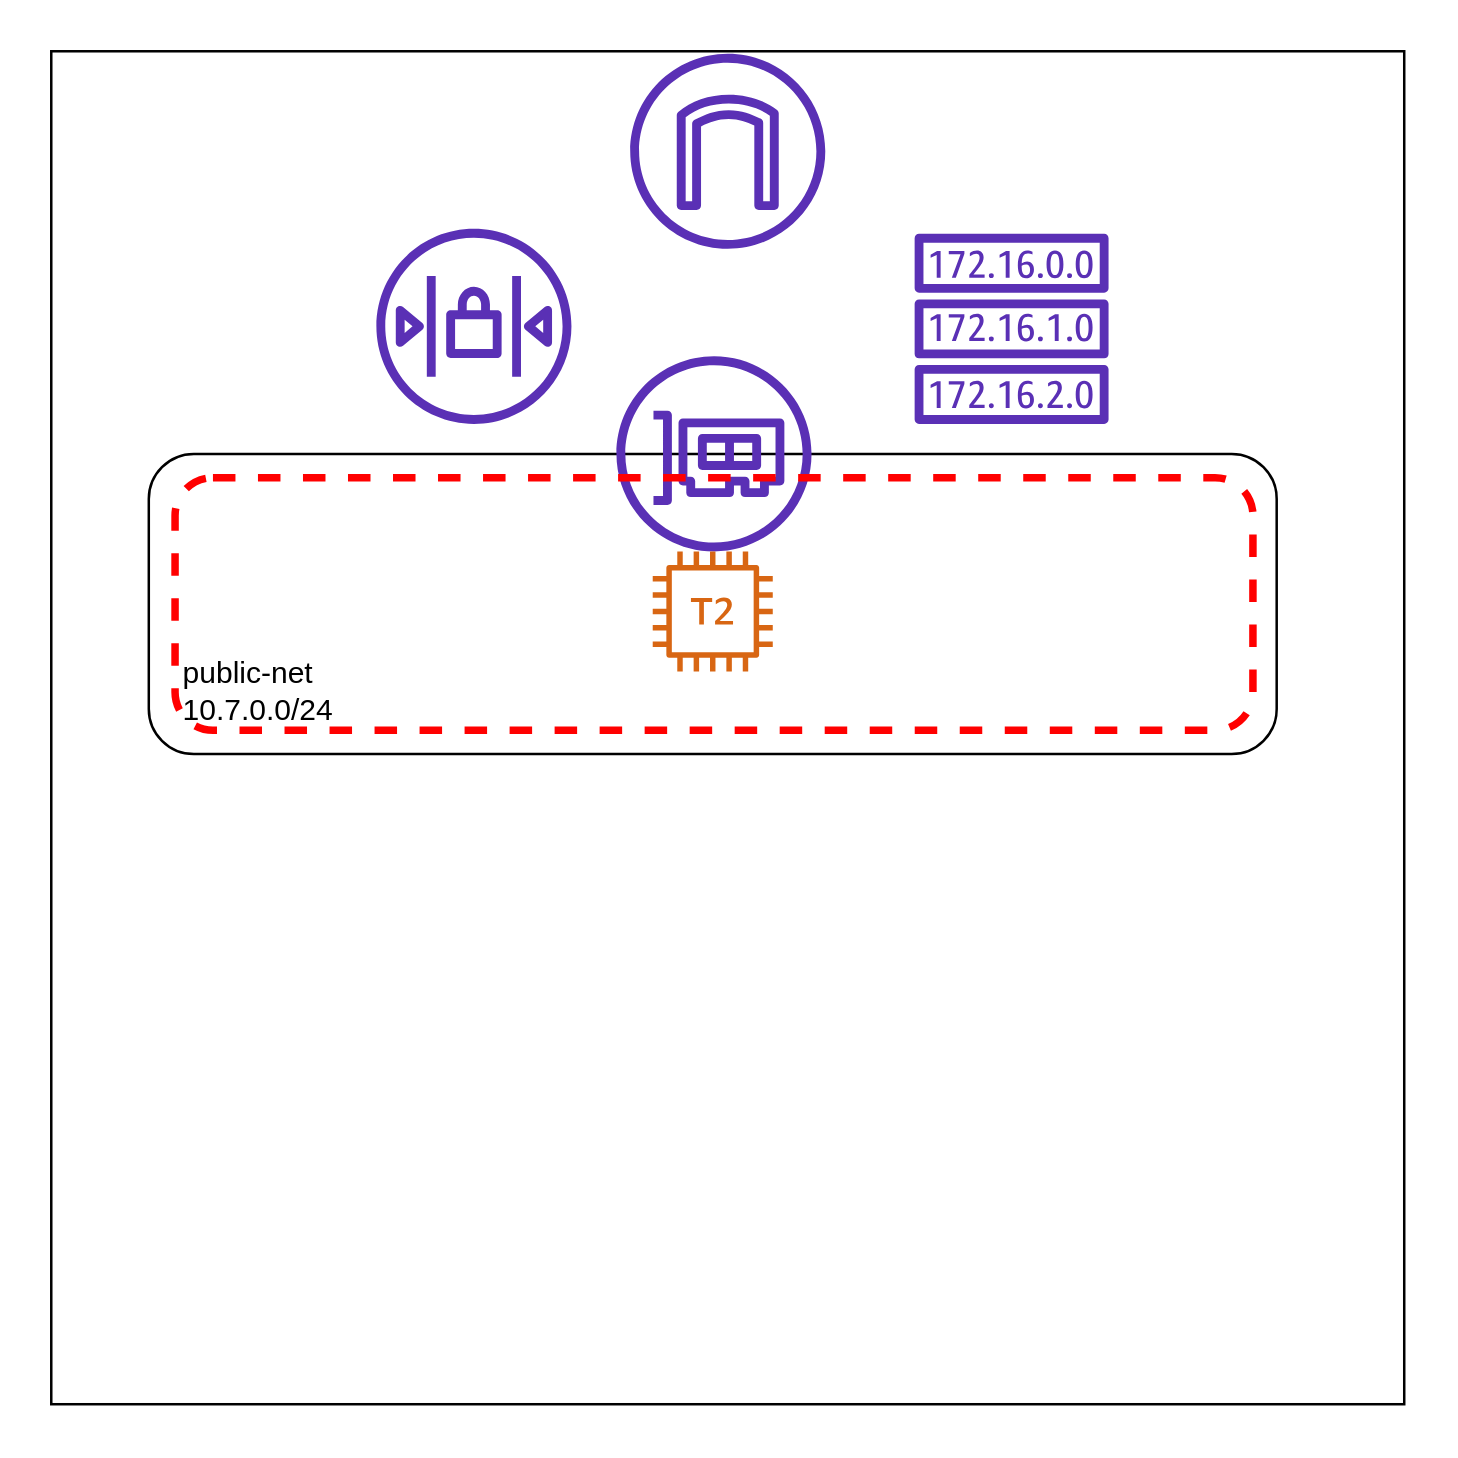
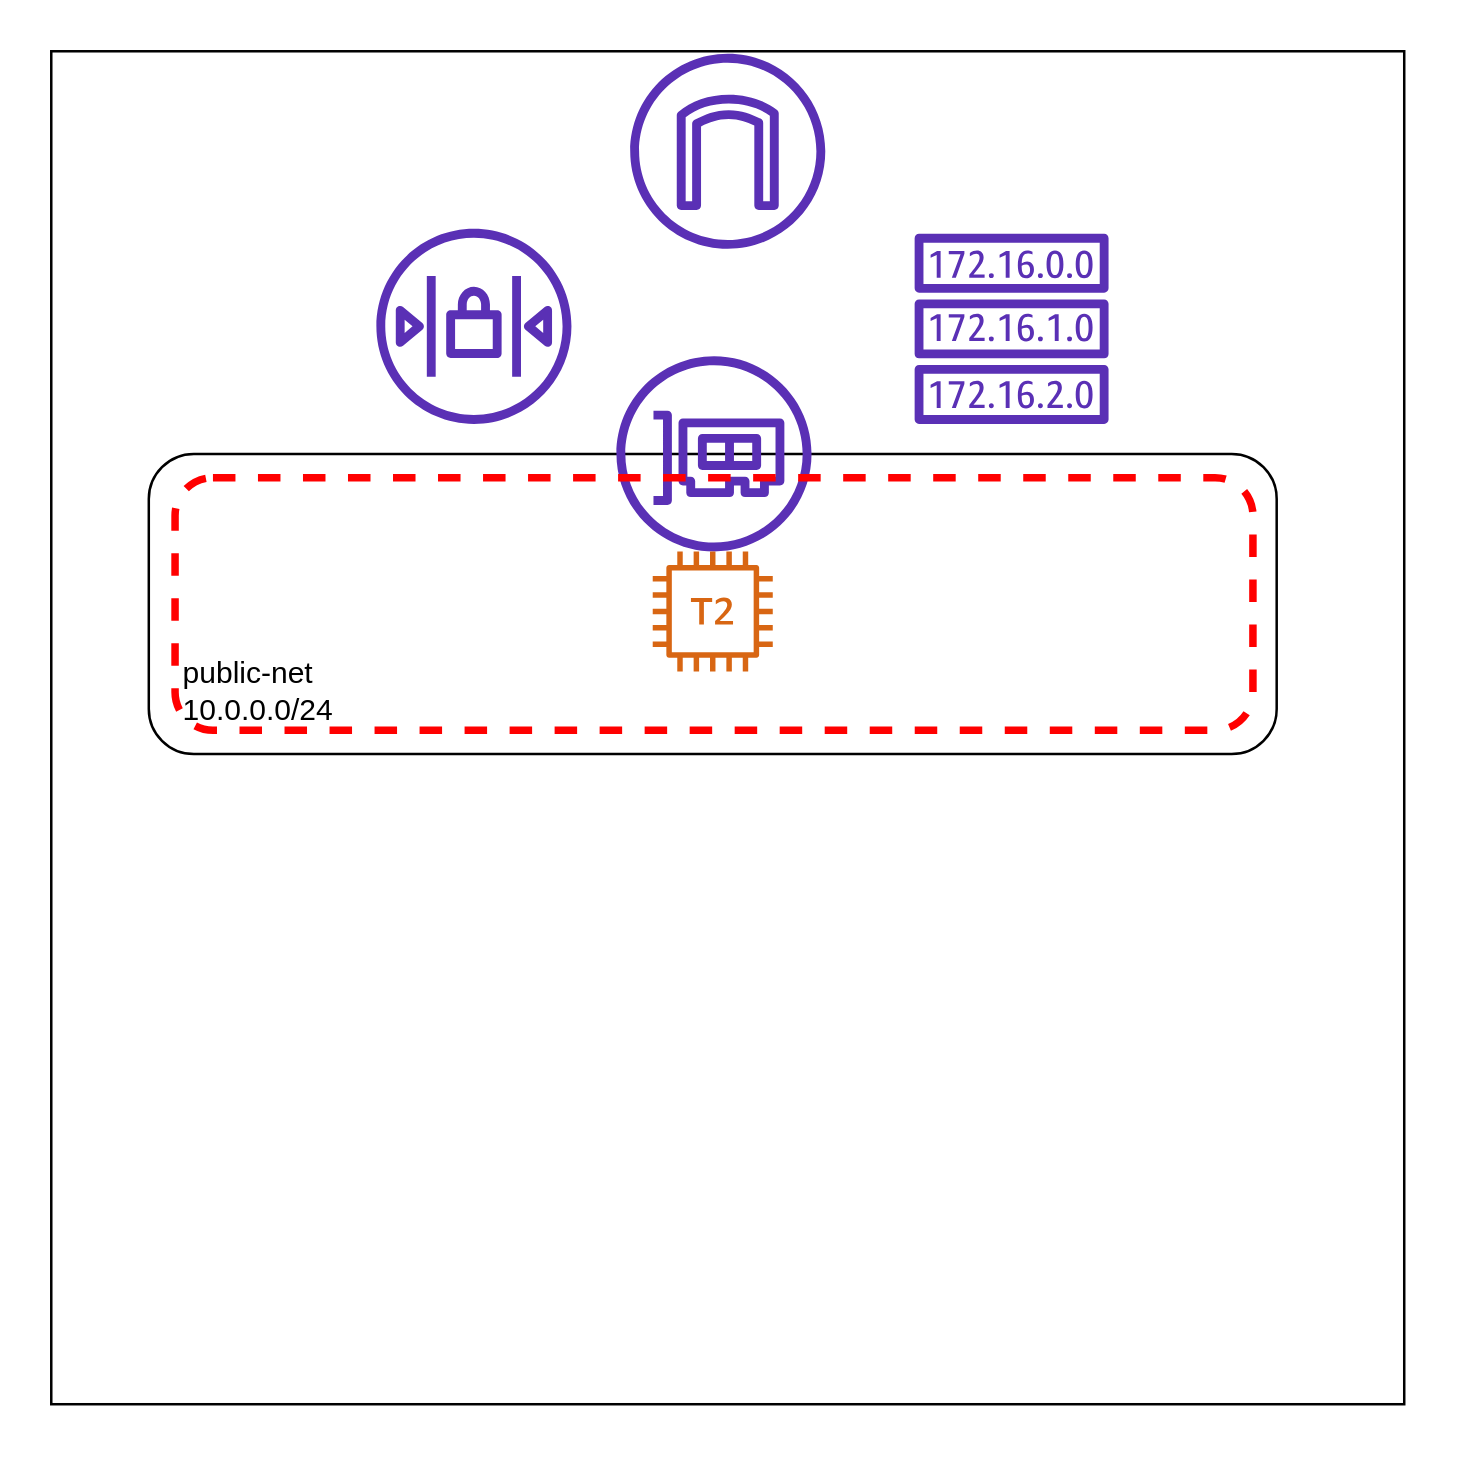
node "public-net 10.7.0.0/24": label "public-net 10.7.0.0/24" -> "public-net 10.0.0.0/24"
